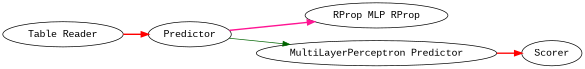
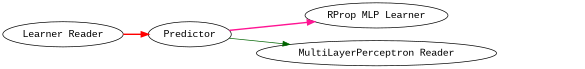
node "RProp MLP RProp": label "RProp MLP RProp" -> "RProp MLP Learner"
node "Table Reader": label "Table Reader" -> "Learner Reader"
node "MultiLayerPerceptron Predictor": label "MultiLayerPerceptron Predictor" -> "MultiLayerPerceptron Reader"
node "Scorer": removed
